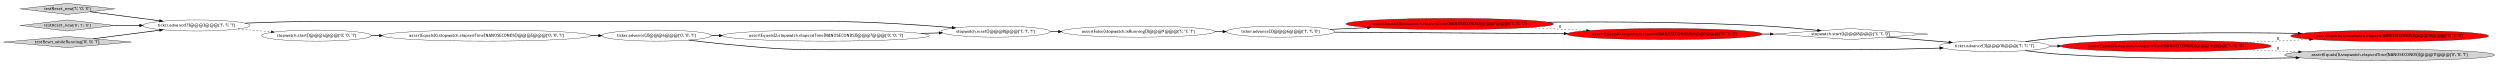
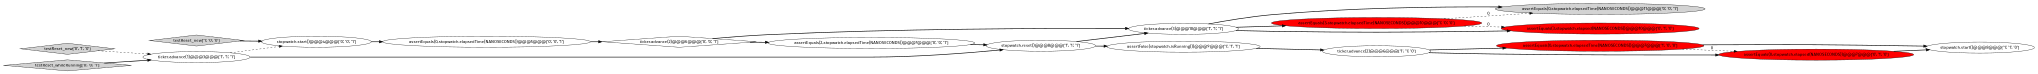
edge "testReset_new['1', '0', '0']" -> "ticker.advance(1)@@@3@@@['1', '1', '1']": now "testReset_new['1', '0', '0']" -> "stopwatch.start()@@@4@@@['0', '0', '1']"
edge "testReset_new['0', '1', '0']" -> "ticker.advance(1)@@@3@@@['1', '1', '1']": style bold -> dashed
node "stopwatch.start()@@@8@@@['1', '1', '0']": shape diamond -> ellipse
node "ticker.advance(2)@@@6@@@['0', '0', '1']": shape ellipse -> diamond
edge "stopwatch.start()@@@8@@@['1', '1', '0']" -> "ticker.advance(3)@@@10@@@['1', '1', '1']": now "stopwatch.reset()@@@8@@@['1', '1', '1']" -> "ticker.advance(3)@@@10@@@['1', '1', '1']"
